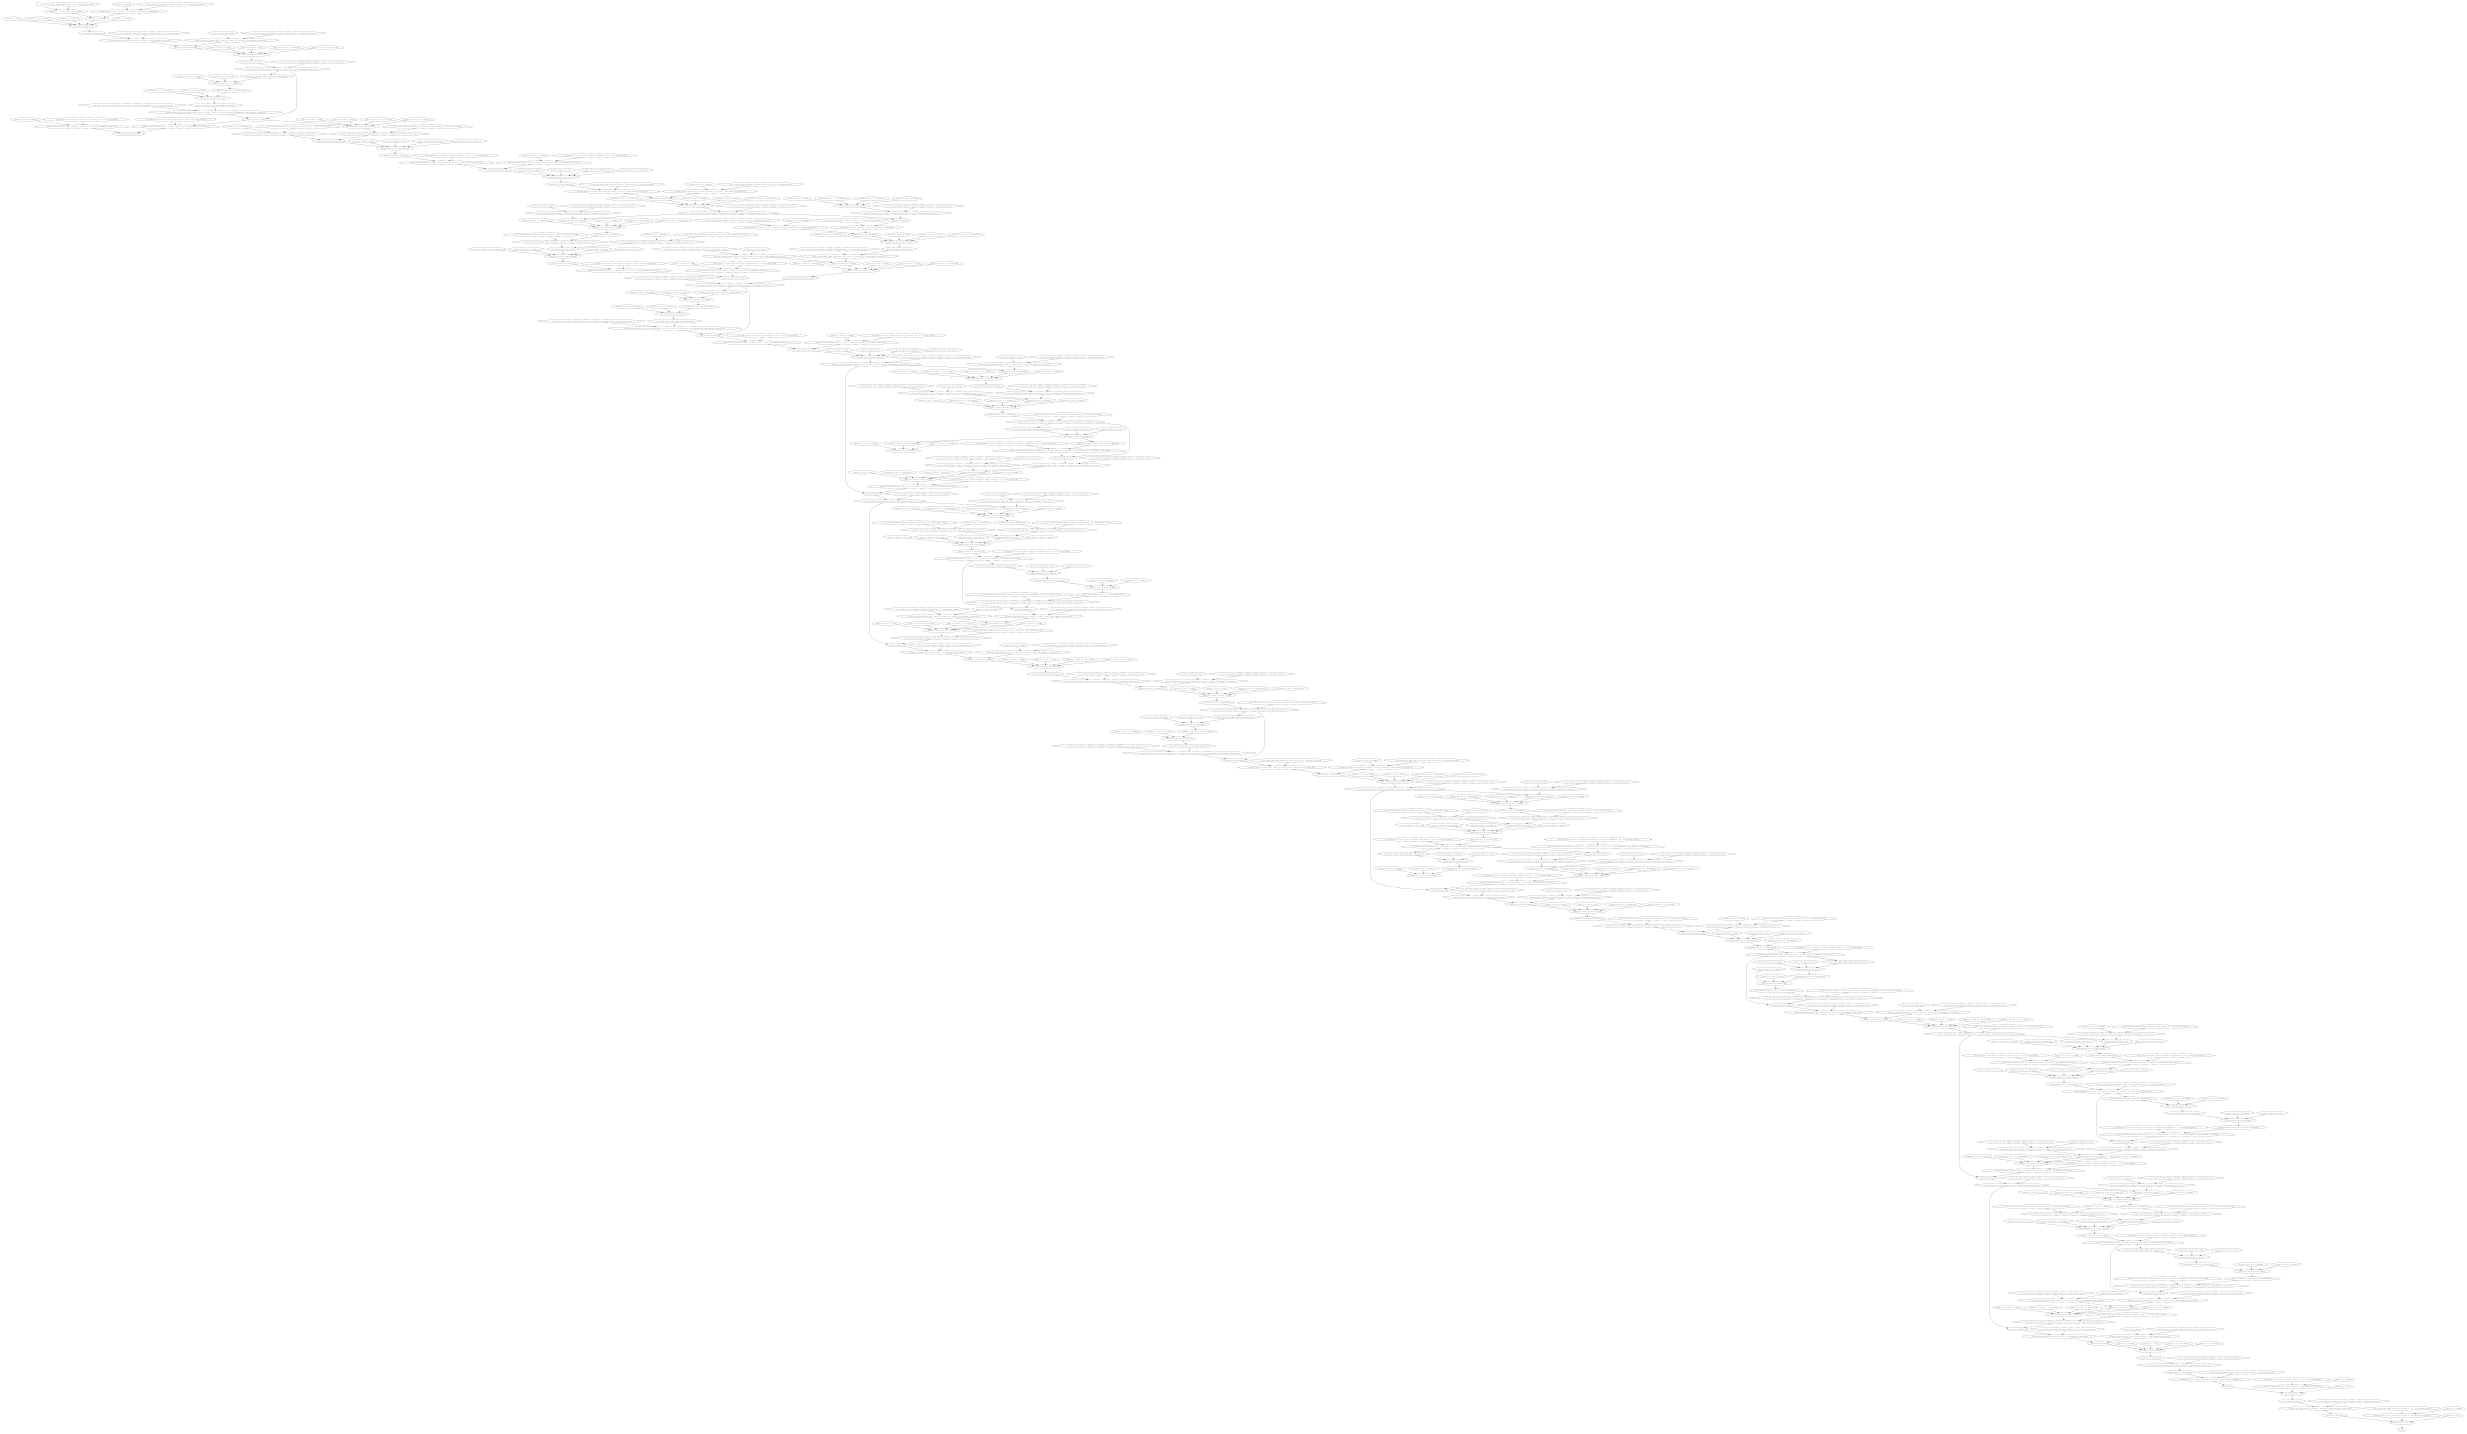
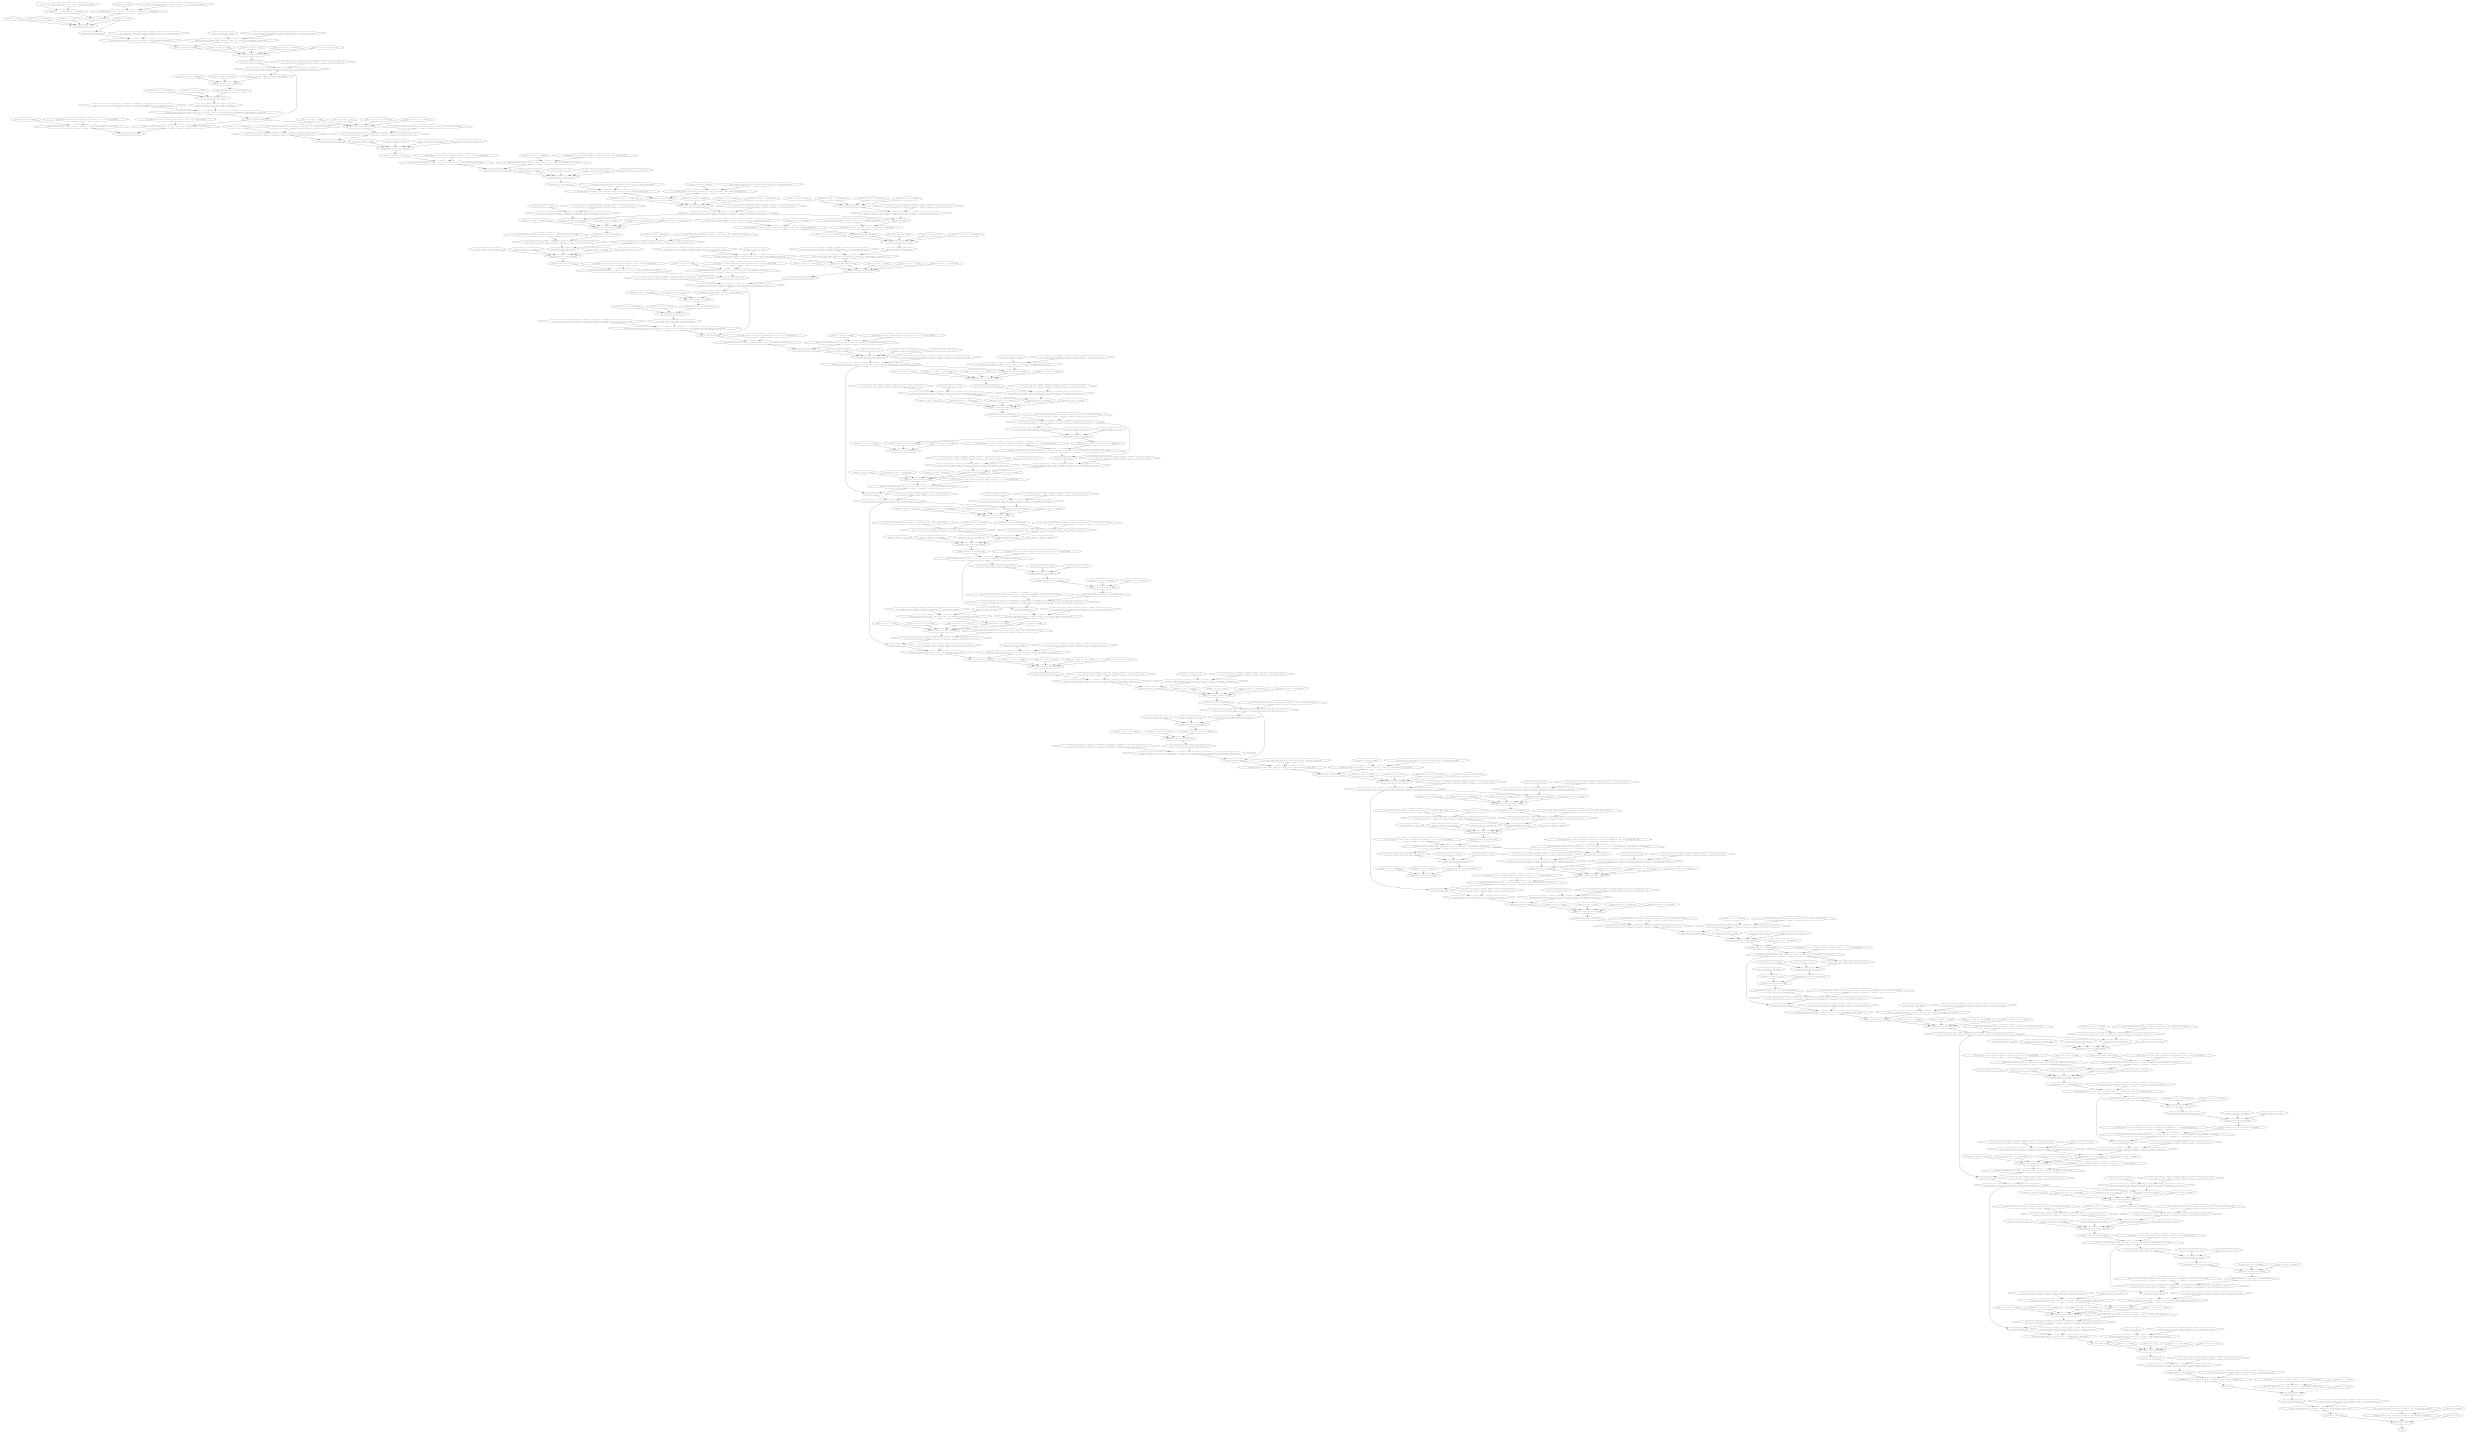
edge "features/0/1/batch_norm/0" -> "features/0/2/hardswish/0": now "features.0.1.weight" -> "features/0/2/hardswish/0"
edge "features.9.block.2.fc2.weight" -> "features/9/block/2/fc2/conv2d/0": now "features.9.block.2.fc2.weight" -> "features.9.block.2.fc2.bias"
